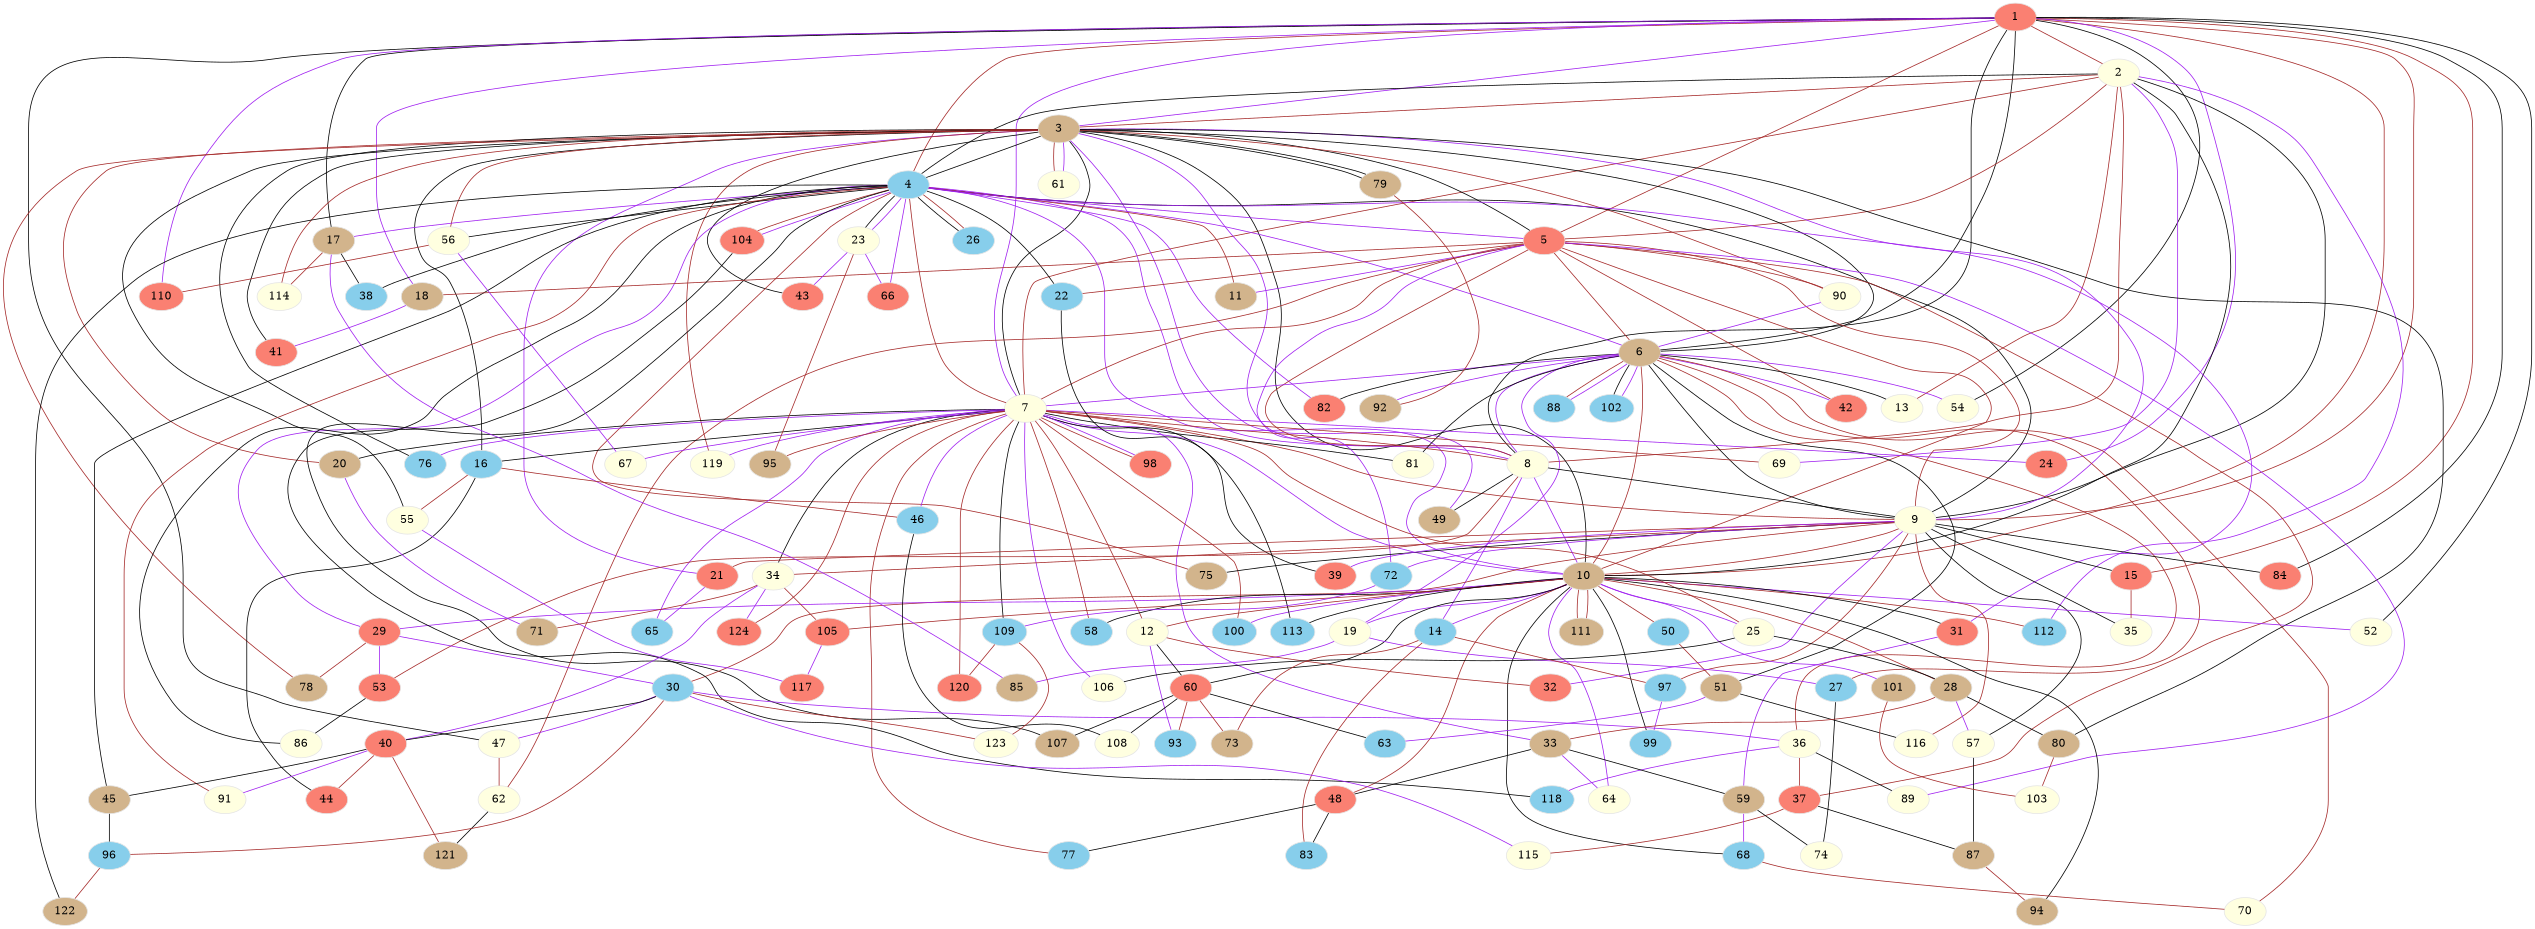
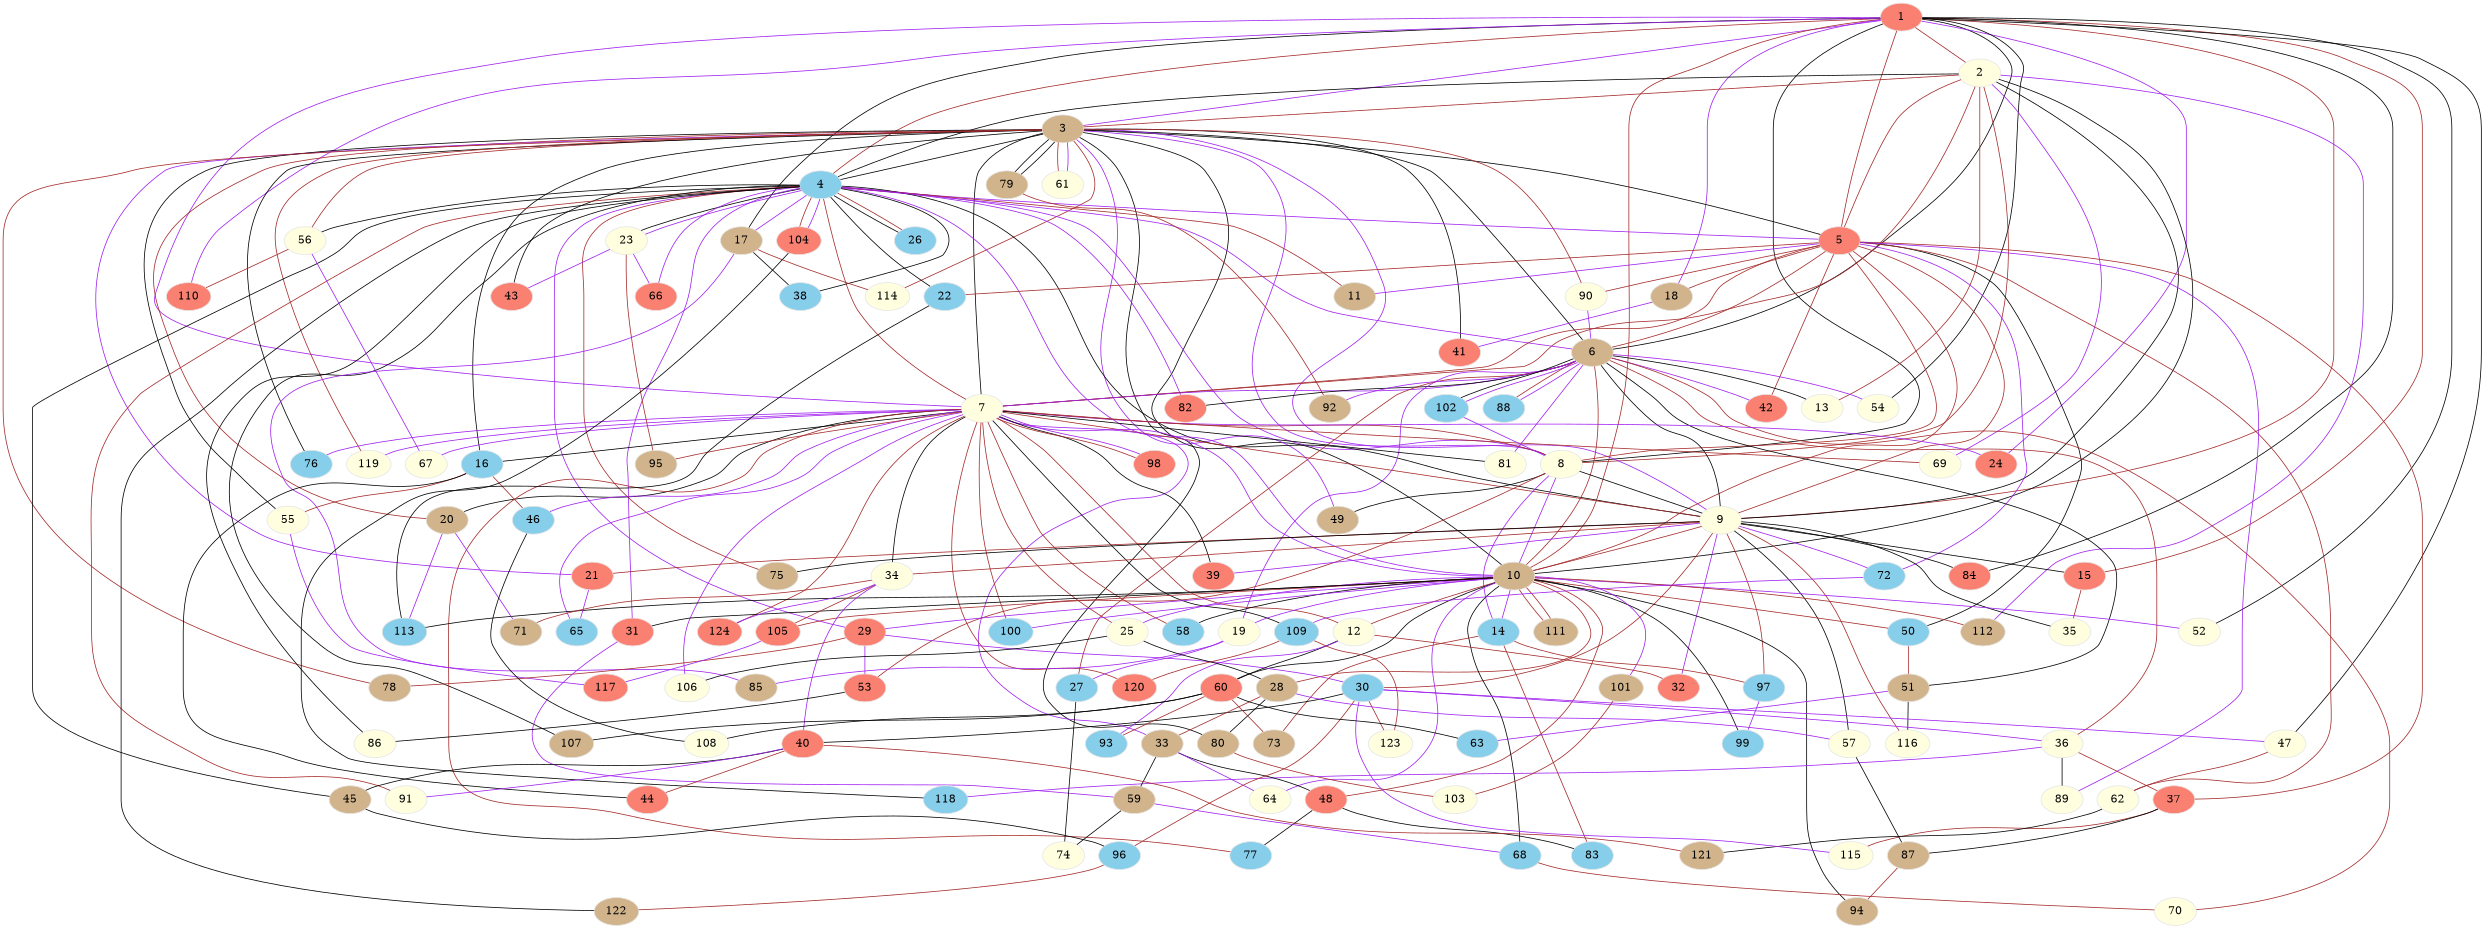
edge "6" -- "8": now "102" -- "8"
edge "6" -- "81": color black -> purple
edge "5" -- "50": added
edge "20" -- "113": added
node "112": fillcolor skyblue -> tan
